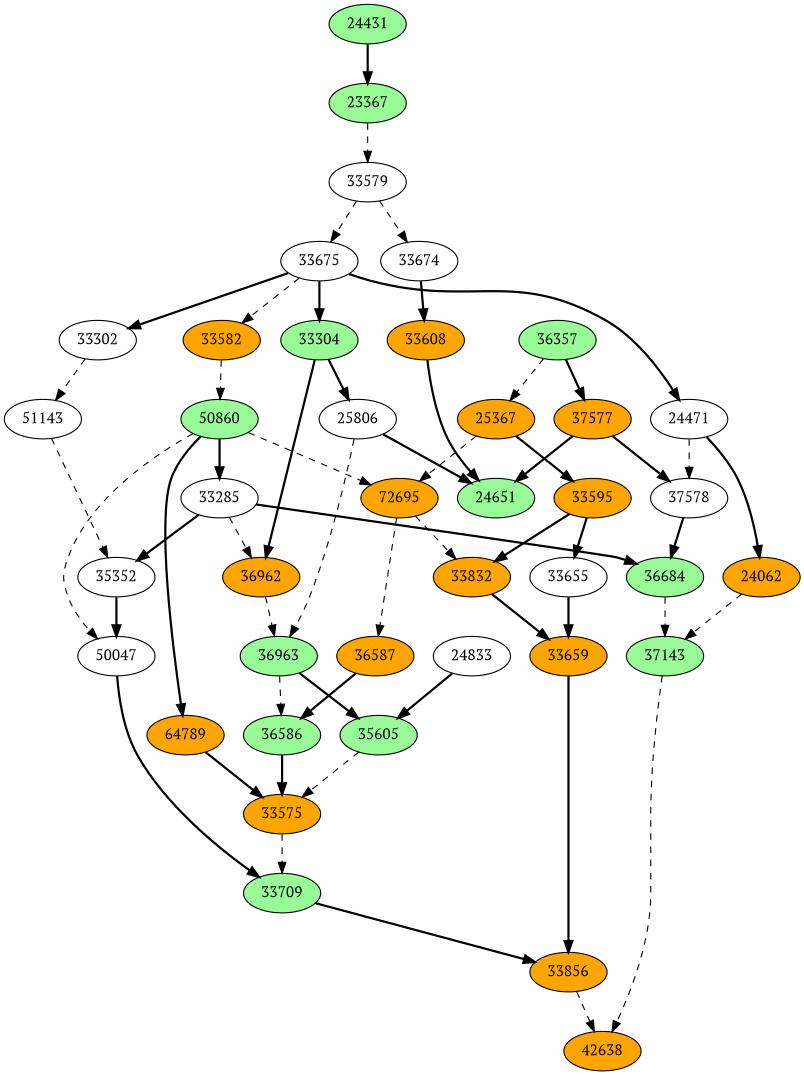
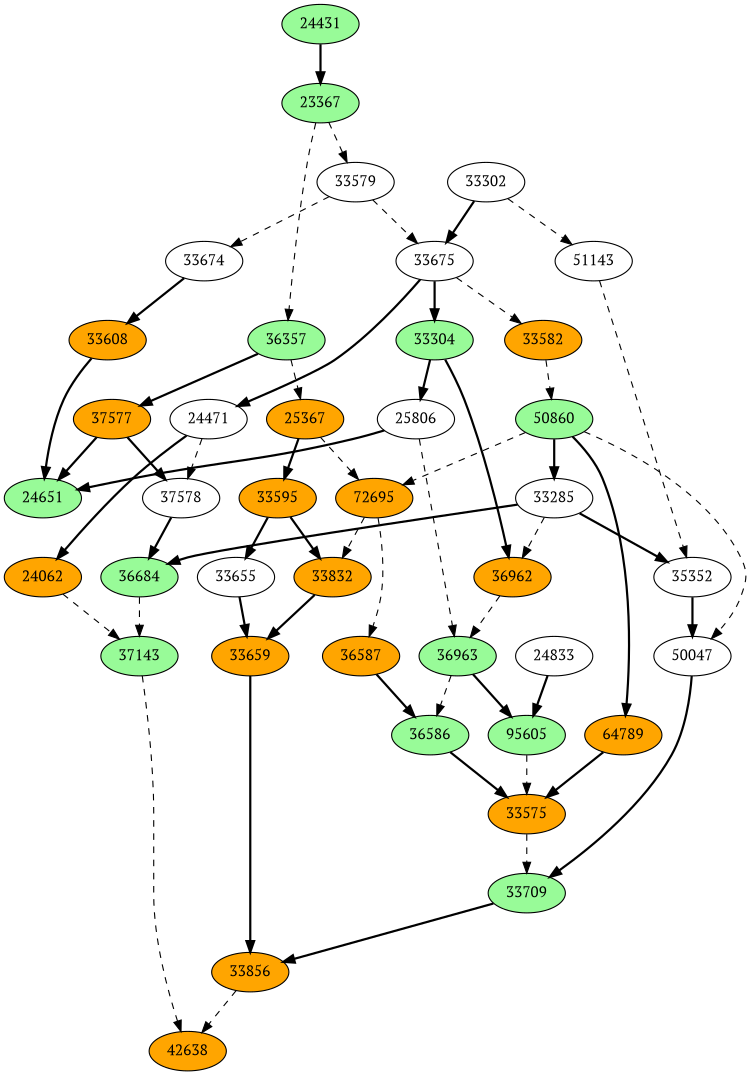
edge "23367" -> "36357": added
edge "33675" -> "33302": reversed
node "35605": label "35605" -> "95605"
